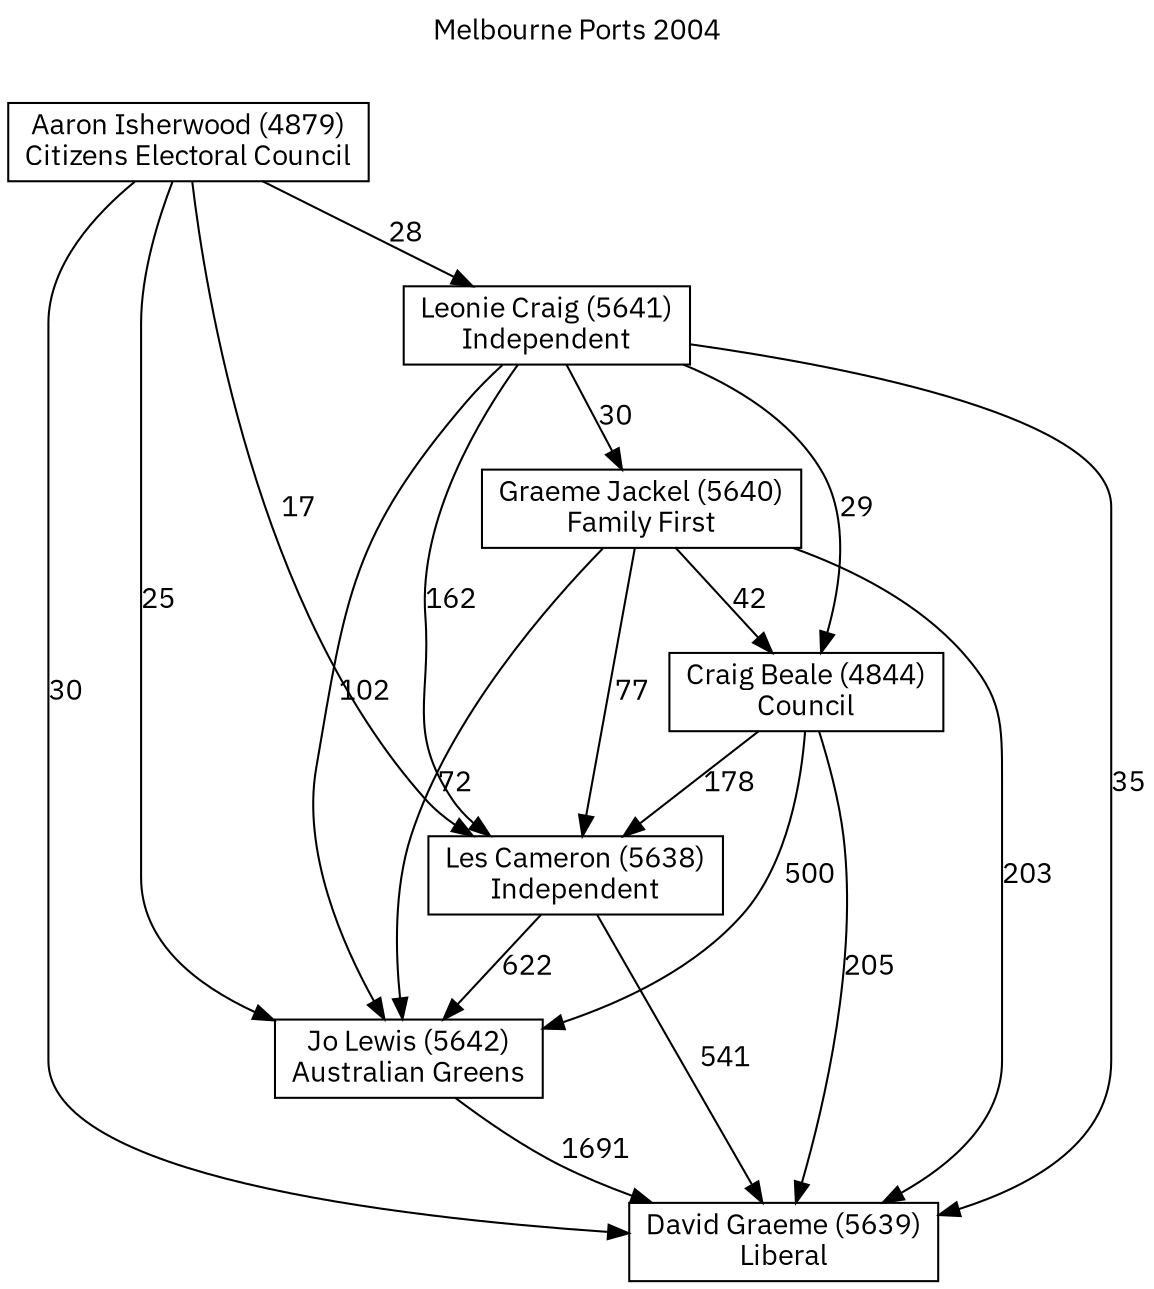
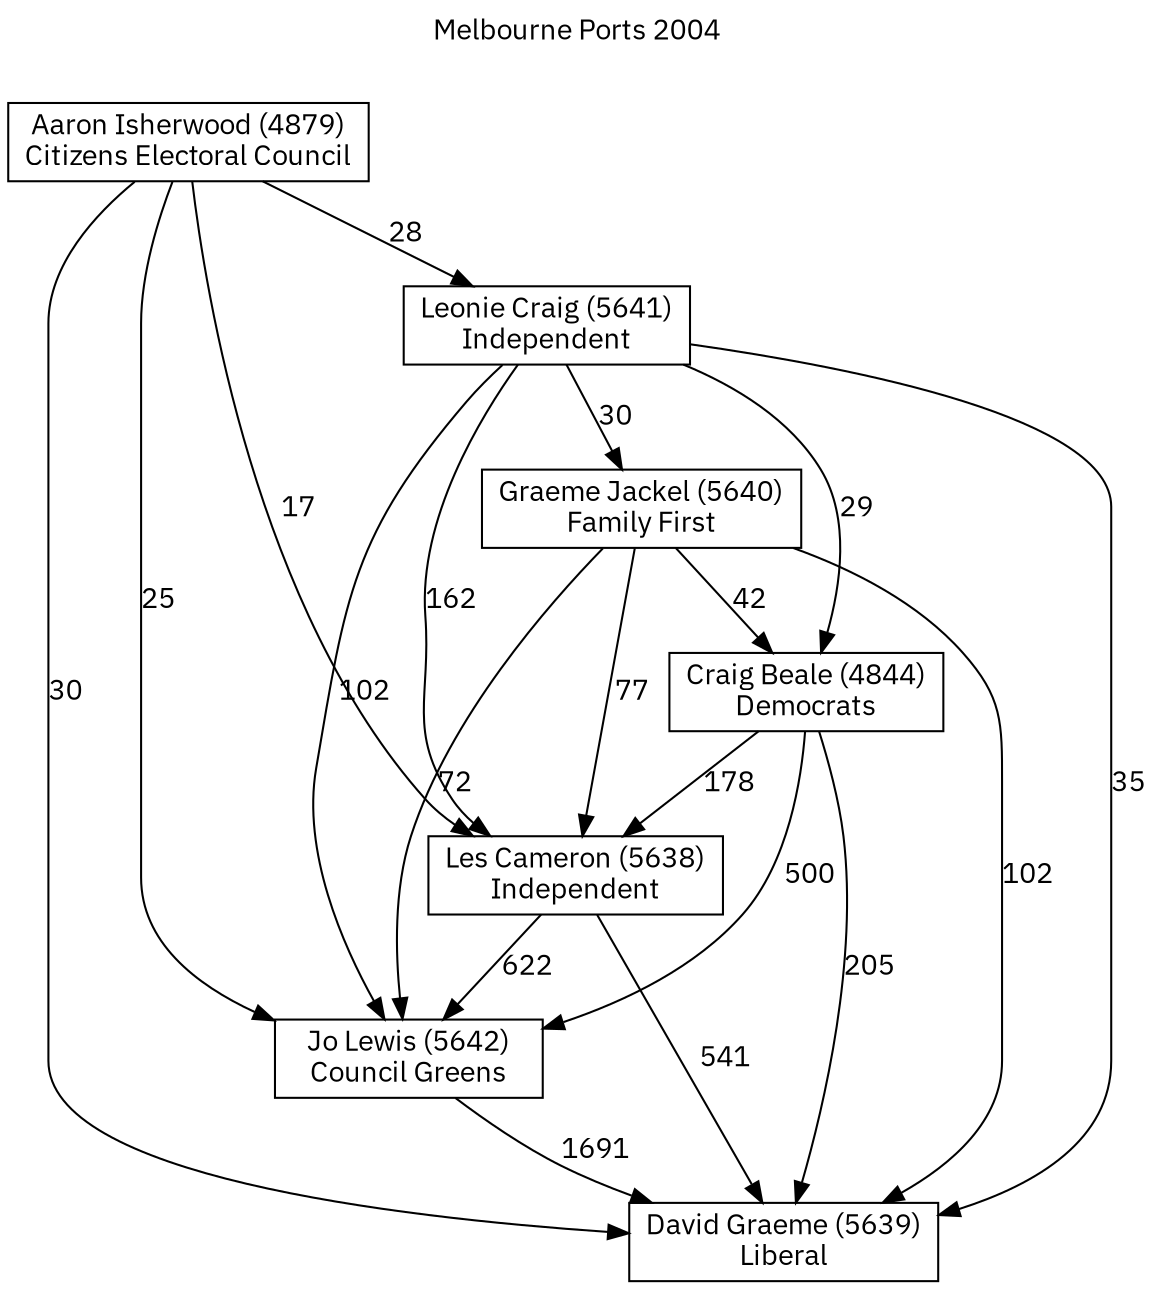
node "Craig Beale (4844) Council": label "Craig Beale (4844) Council" -> "Craig Beale (4844) Democrats"
edge "Graeme Jackel (5640) Family First" -> "David Graeme (5639) Liberal": label "203" -> "102"
node "Jo Lewis (5642) Australian Greens": label "Jo Lewis (5642) Australian Greens" -> "Jo Lewis (5642) Council Greens"
